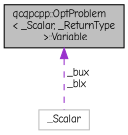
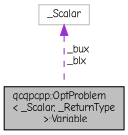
edge "_Scalar" -> "qcqpcpp::OptProblem < _Scalar, _ReturnType >::Variable": reversed
